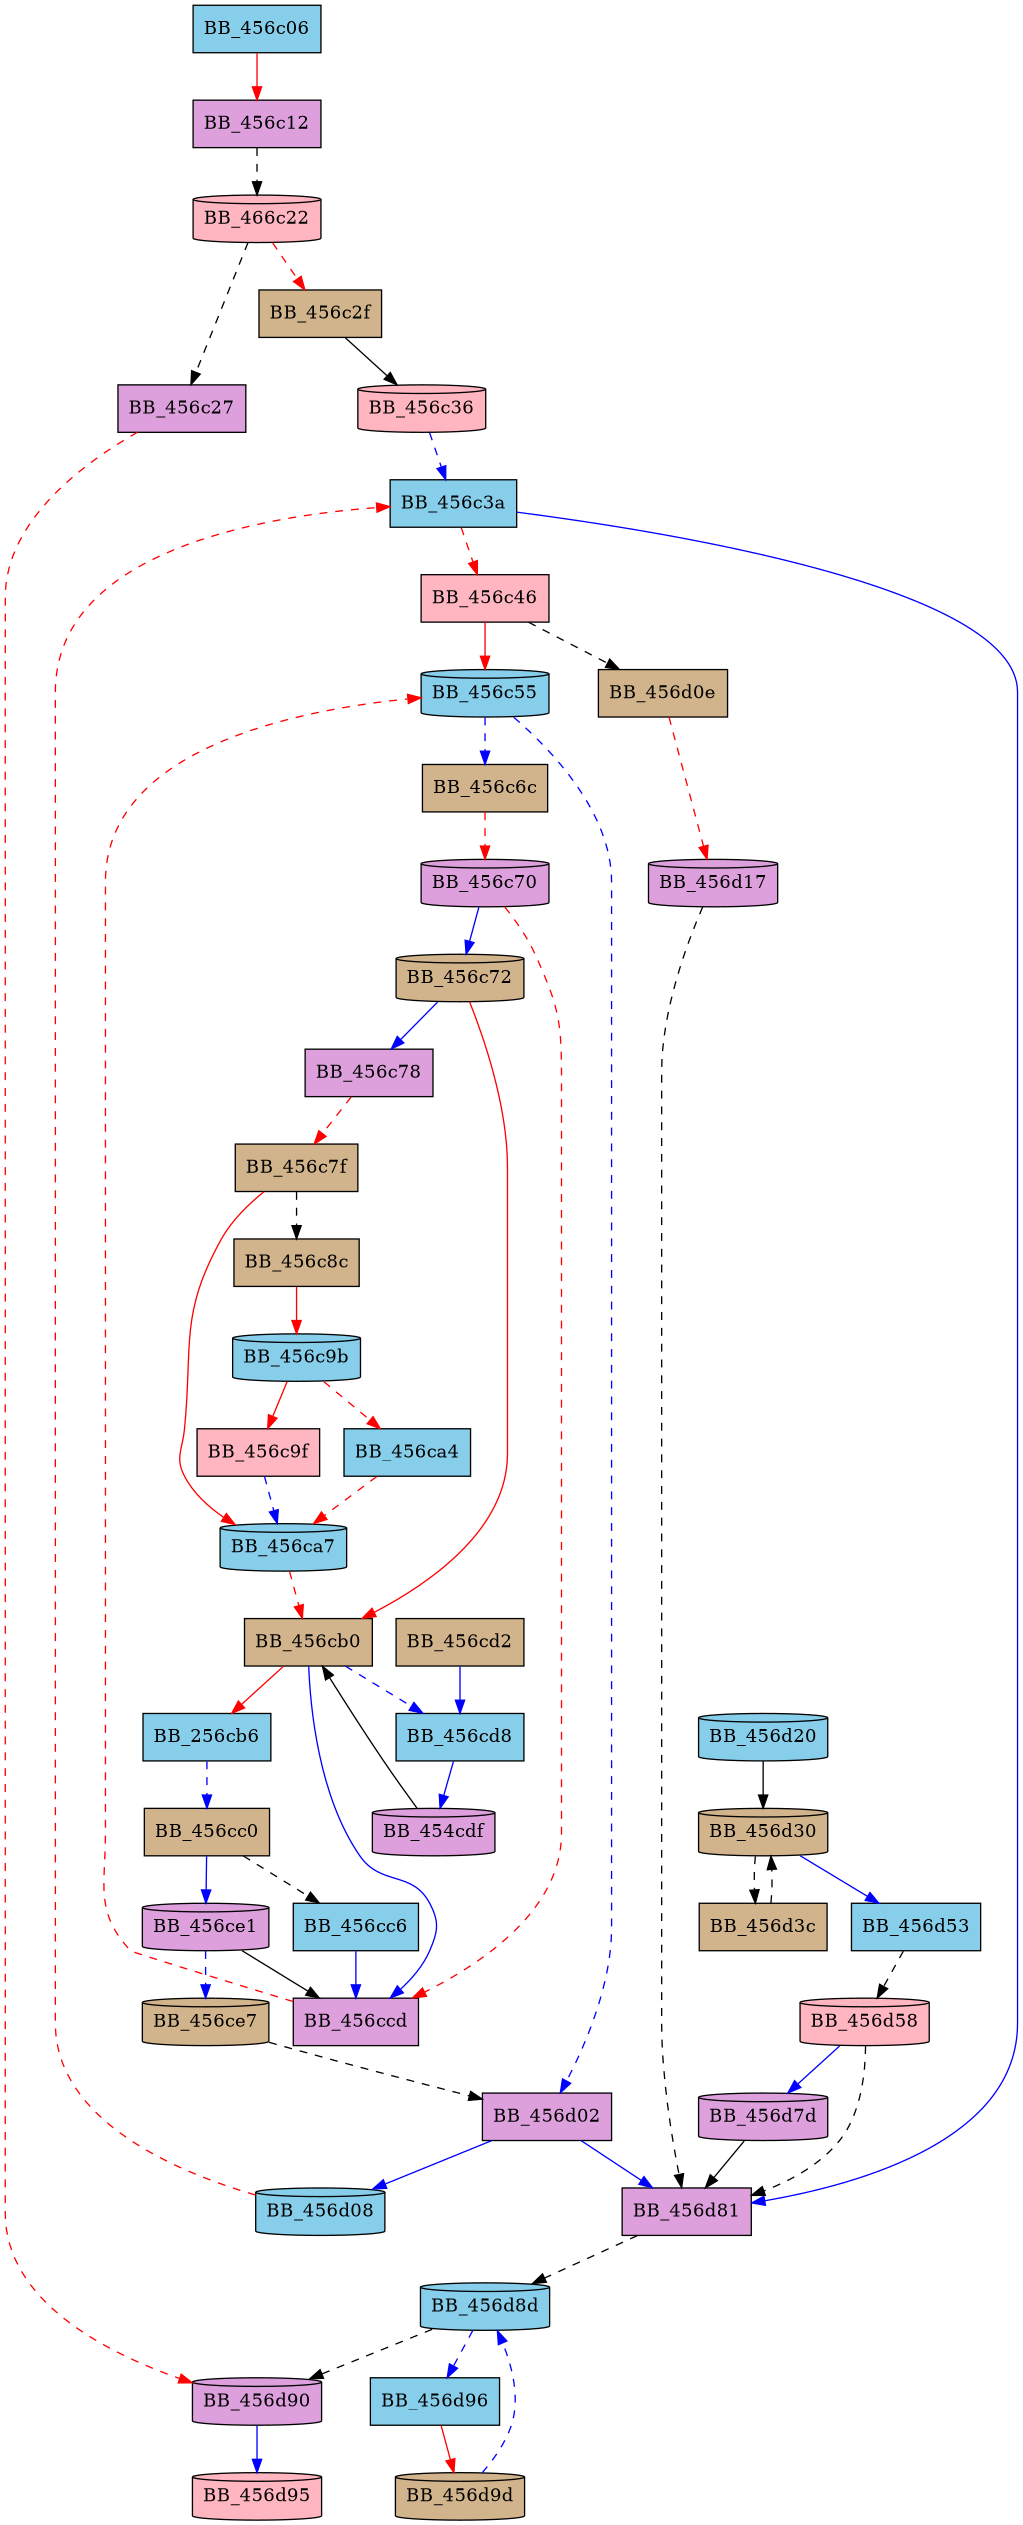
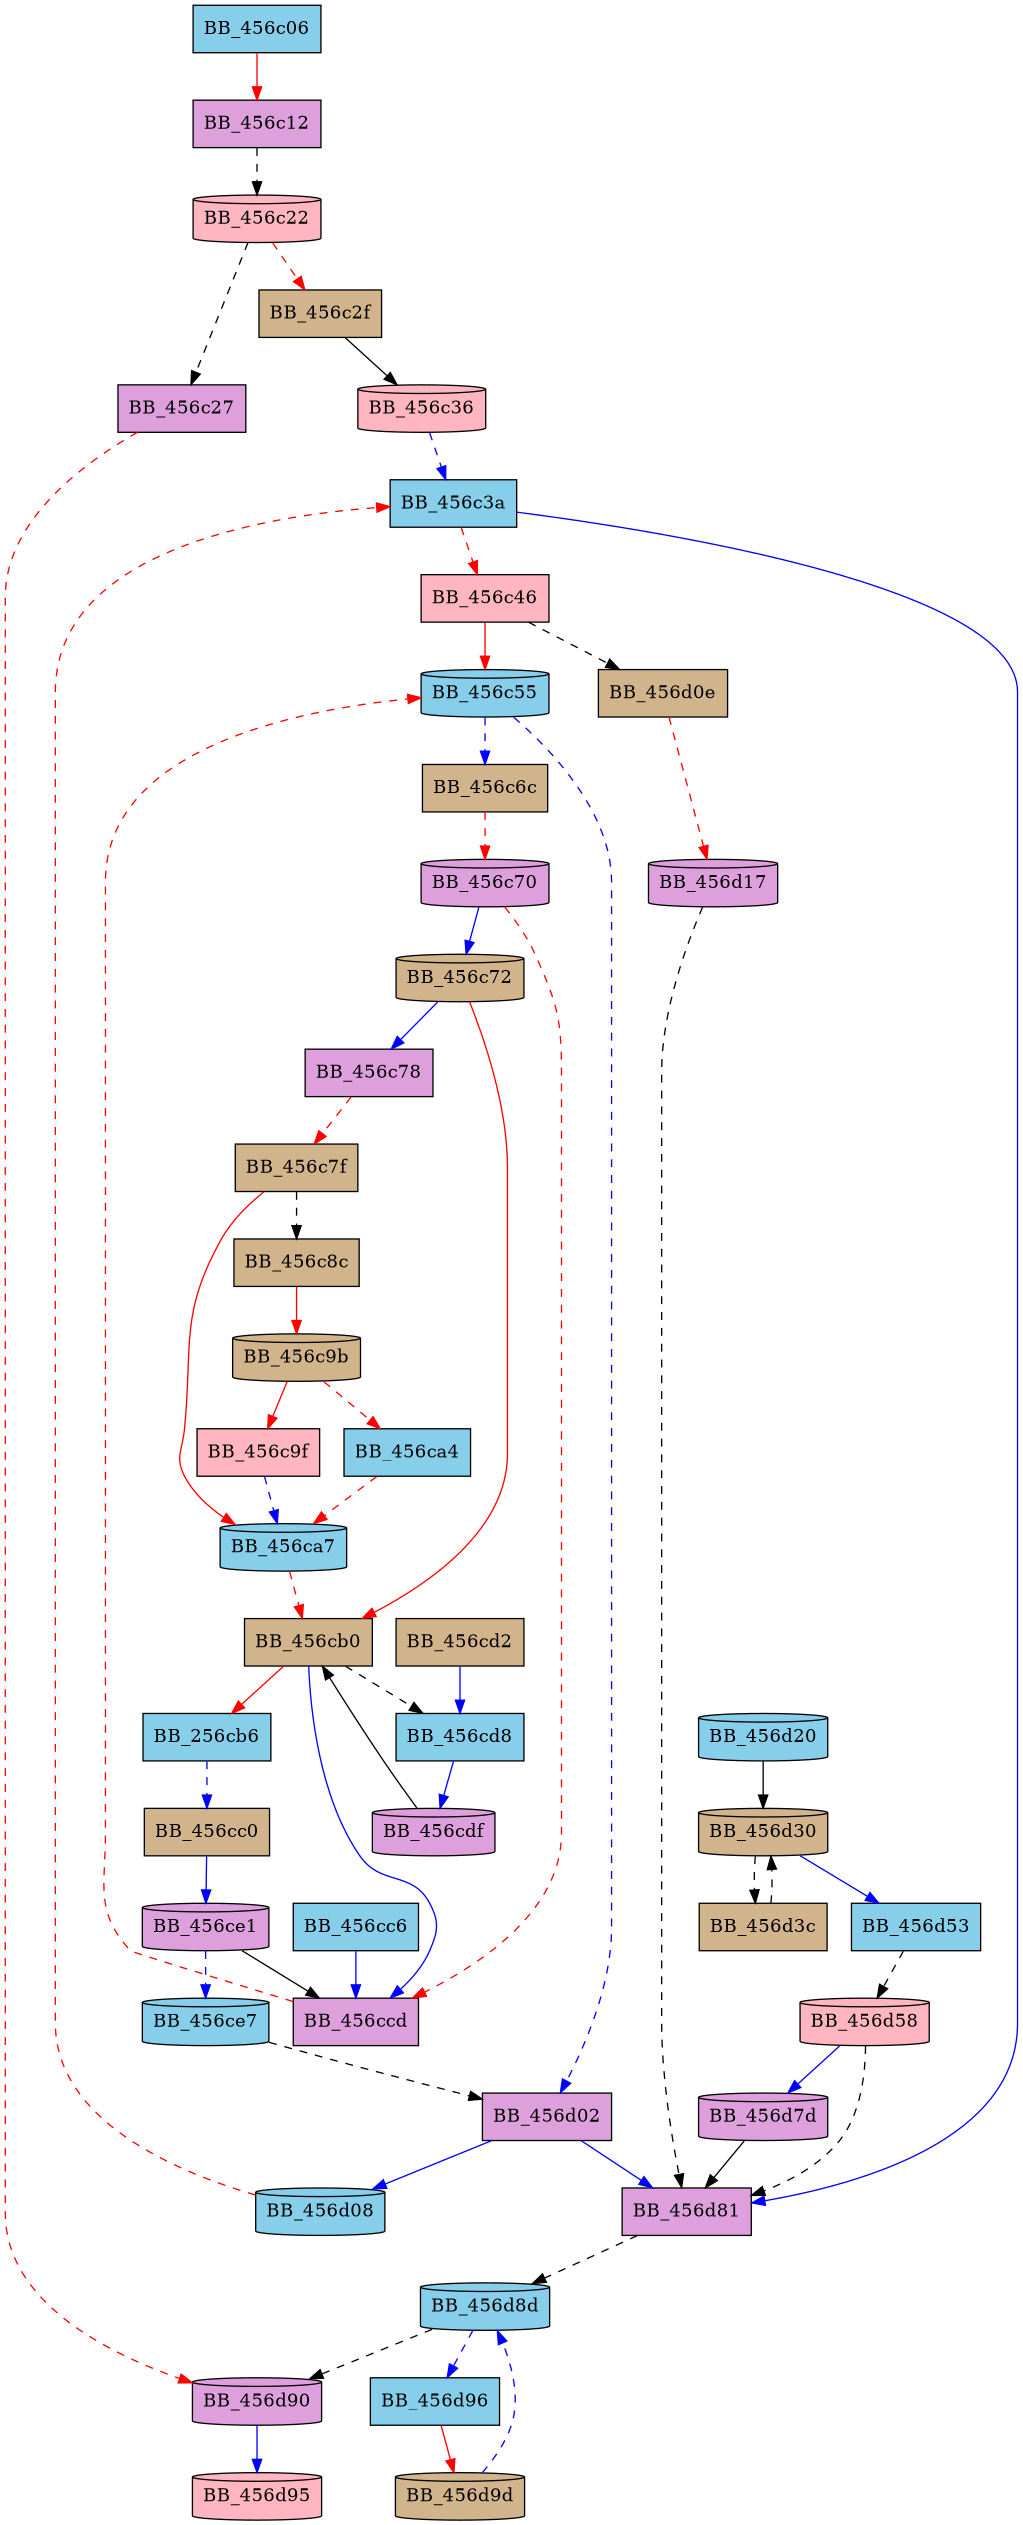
node "BB_466c22": label "BB_466c22" -> "BB_456c22"
node "BB_456c9b": fillcolor skyblue -> tan
edge "BB_456cb0" -> "BB_456cd8": color blue -> black
node "BB_454cdf": label "BB_454cdf" -> "BB_456cdf"
edge "BB_456cc0" -> "BB_456cc6": removed
node "BB_456ce7": fillcolor tan -> skyblue
